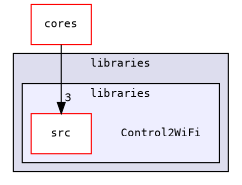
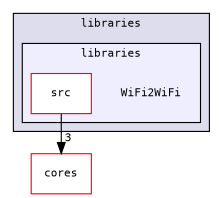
edge "cores" -> "src": reversed
node "Control2WiFi": label "Control2WiFi" -> "WiFi2WiFi"
